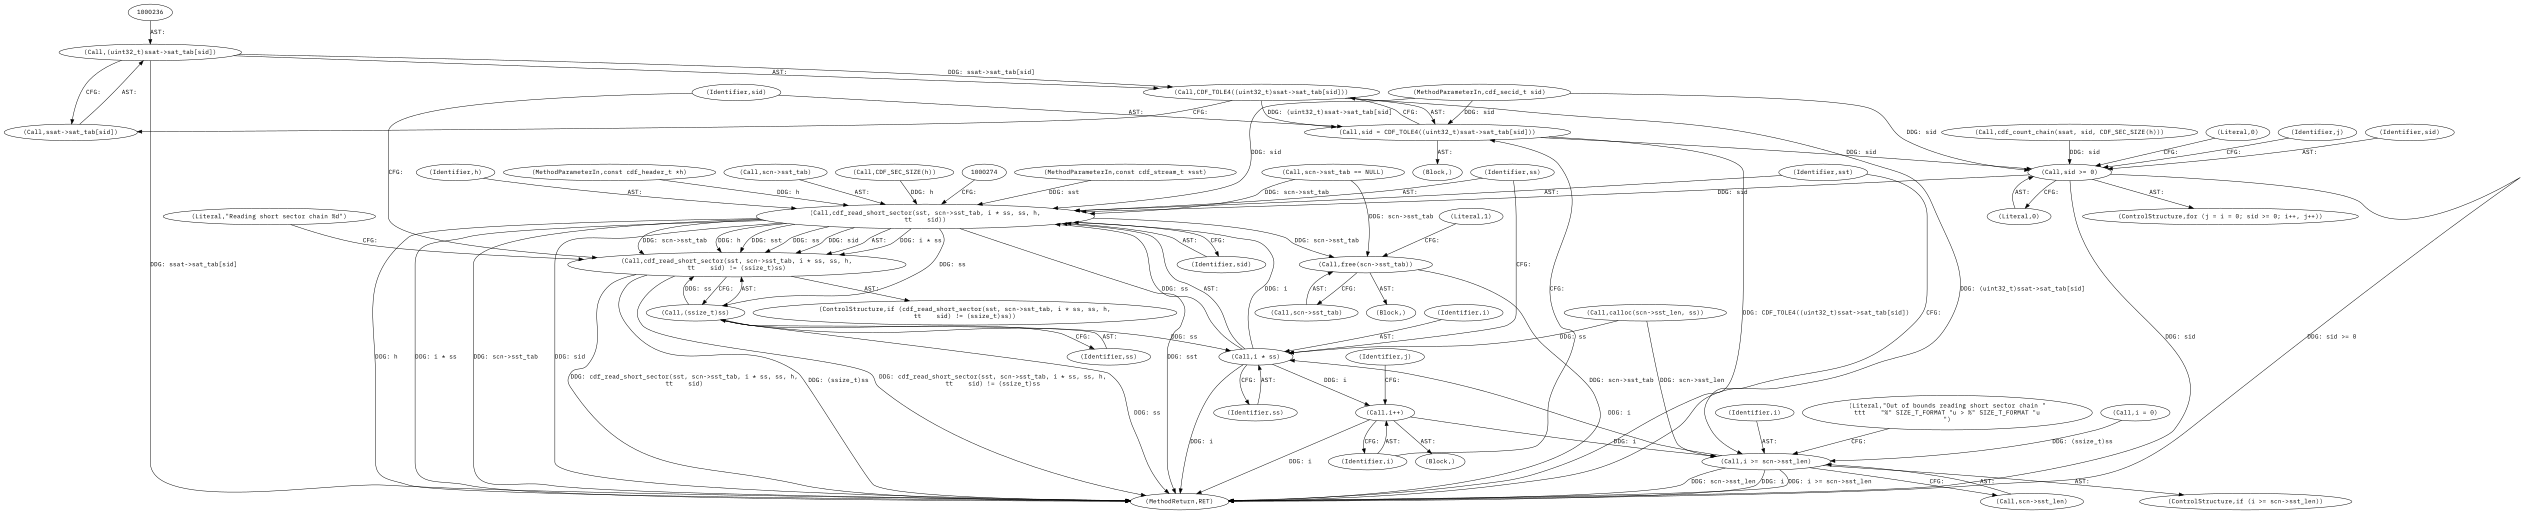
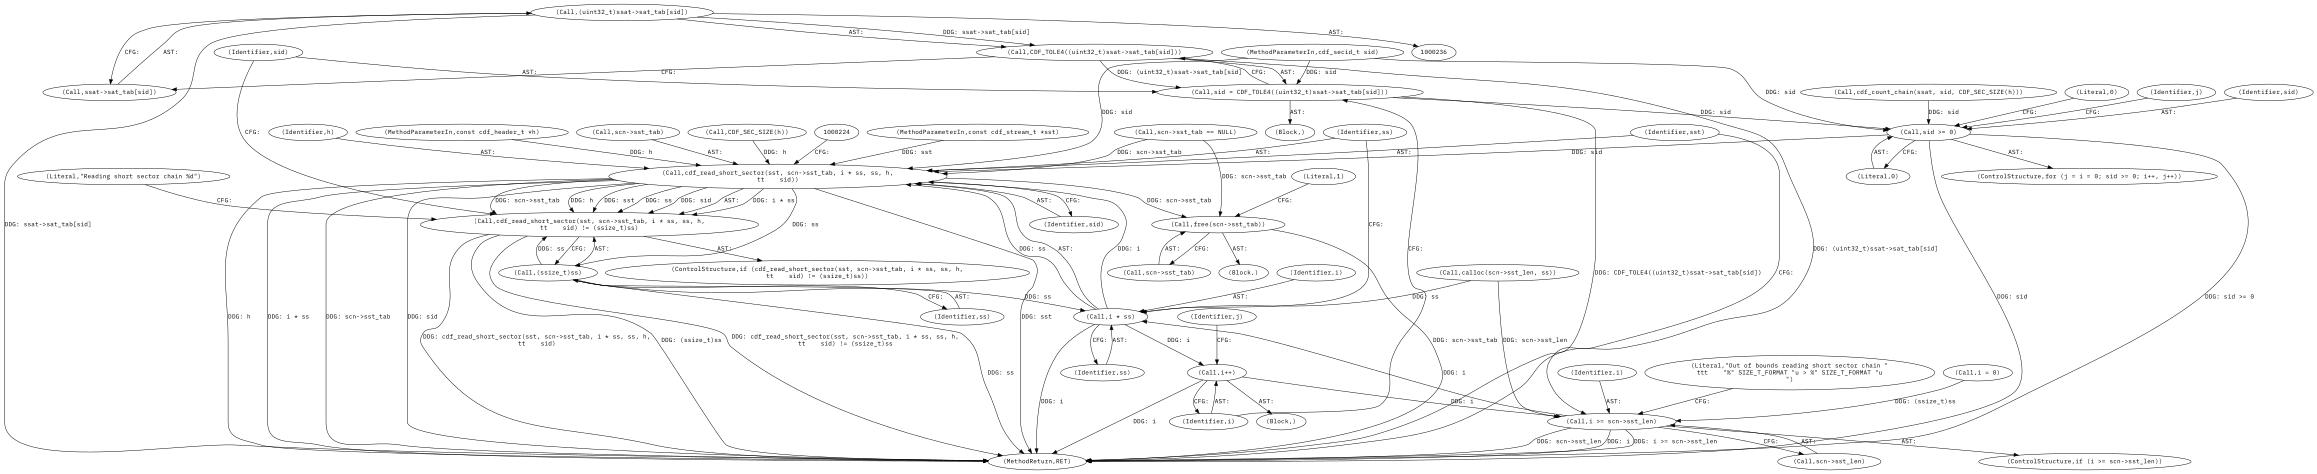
edge "1000236" -> "(Call,(uint32_t)ssat->sat_tab[sid])": reversed
node "1000274": label "1000274" -> "1000224"
